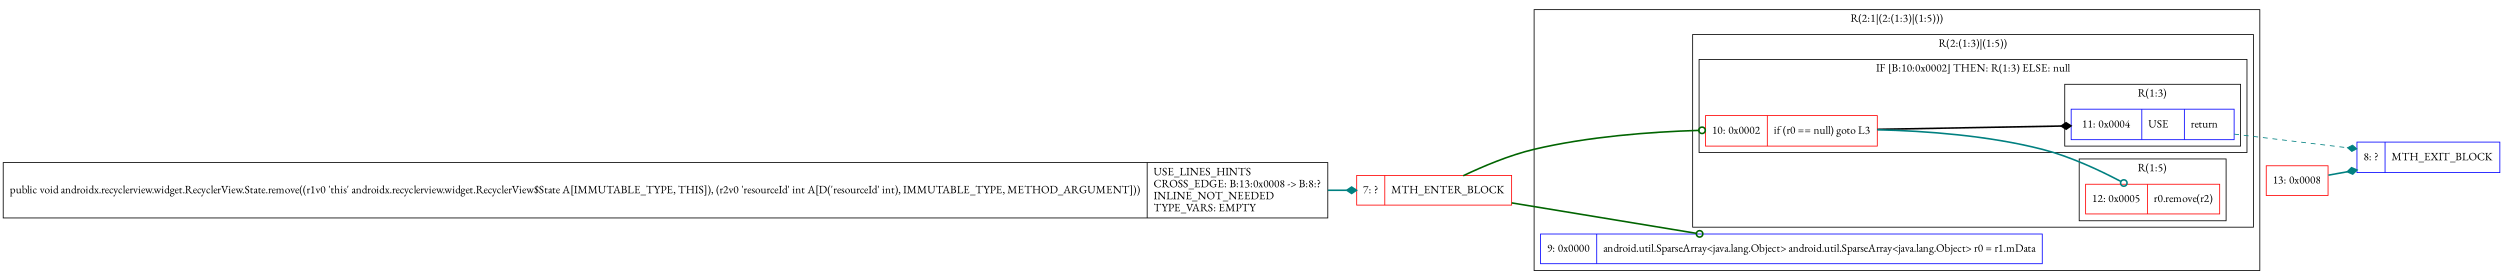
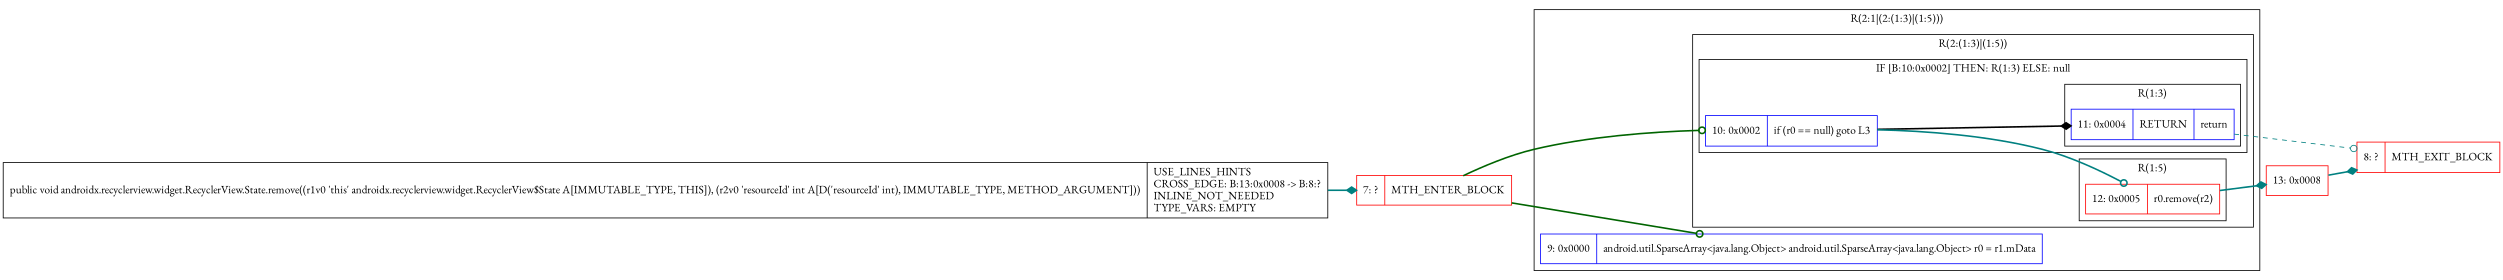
node "11: 0x0004": text "USE" -> "RETURN"
node "10: 0x0002": color red -> blue
edge "11: 0x0004" -> "8: ?": arrowhead diamond -> odot
node "8: ?": color blue -> red
edge "12: 0x0005" -> "13: 0x0008": added
